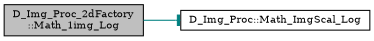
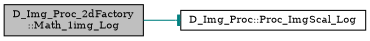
node "D_Img_Proc::Math_ImgScal_Log": label "D_Img_Proc::Math_ImgScal_Log" -> "D_Img_Proc::Proc_ImgScal_Log"
